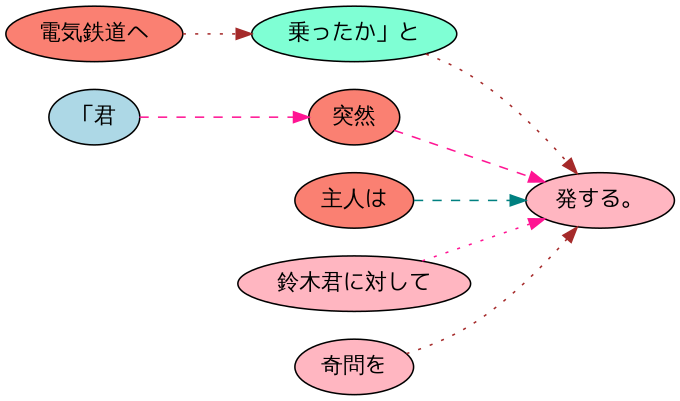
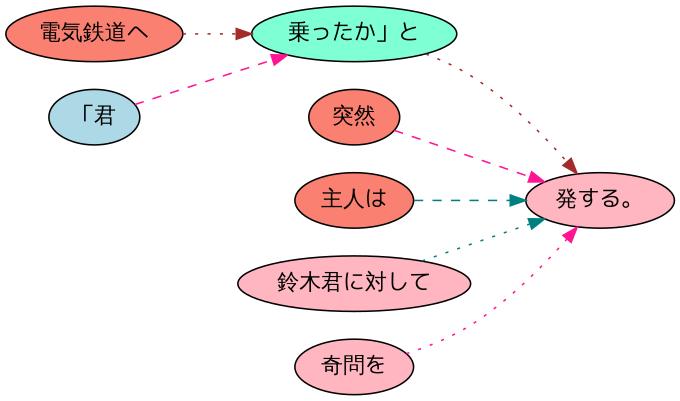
edge "「君" -> "突然": now "「君" -> "乗ったか」と"
edge "鈴木君に対して" -> "発する。": color deeppink -> teal
edge "奇問を" -> "発する。": color brown -> deeppink
